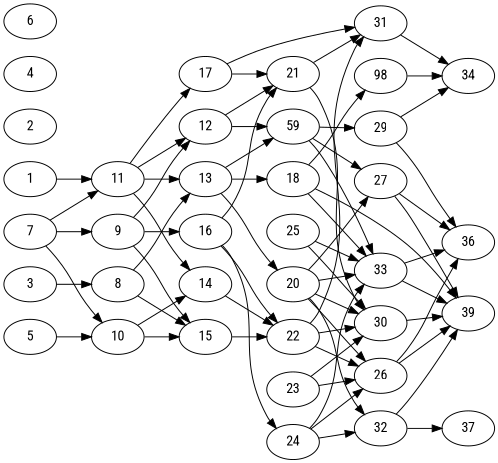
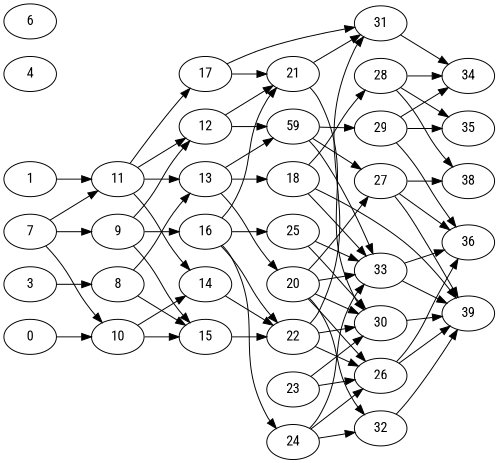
node "98": label "98" -> "28"
node "2": removed
node "35": added
node "38": added
edge "16" -> "25": added
node "5": label "5" -> "0"
node "37": removed
